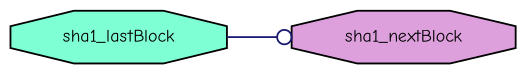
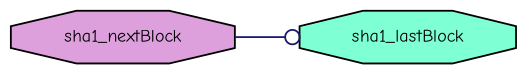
edge "sha1_lastBlock" -> "sha1_nextBlock": reversed
